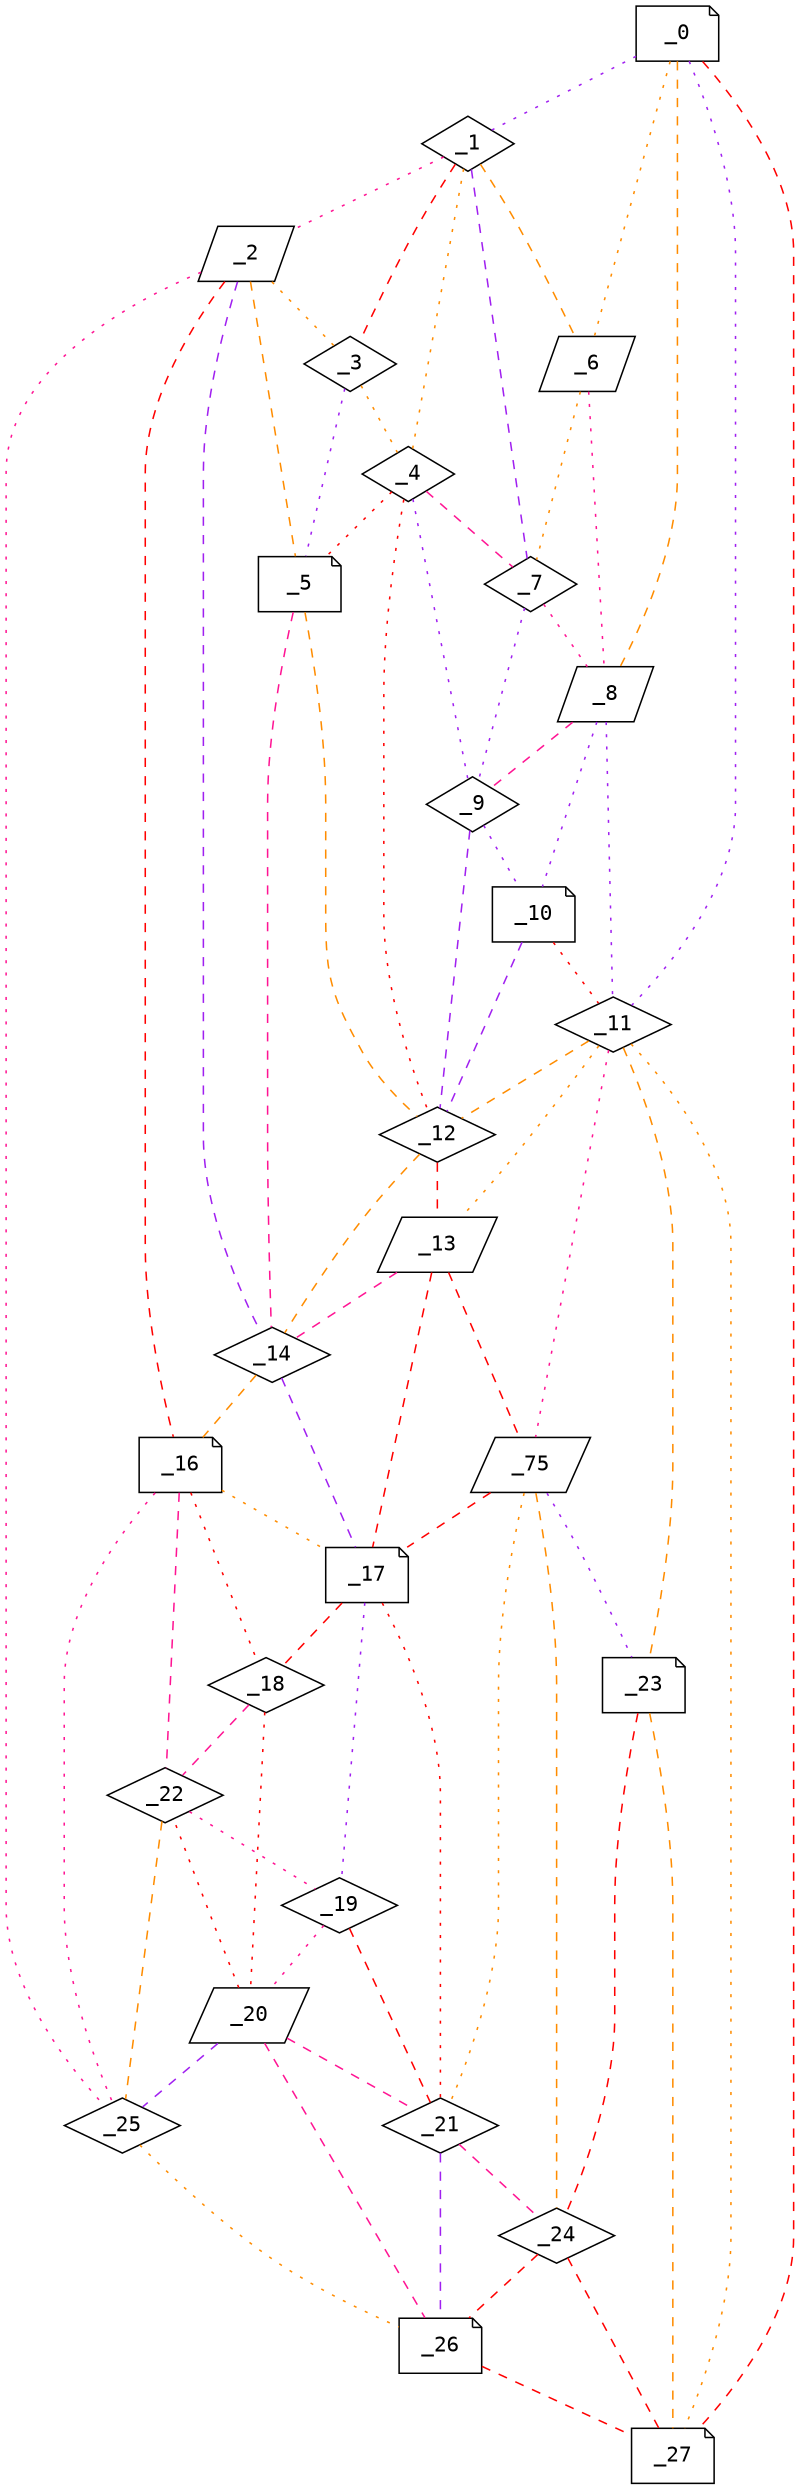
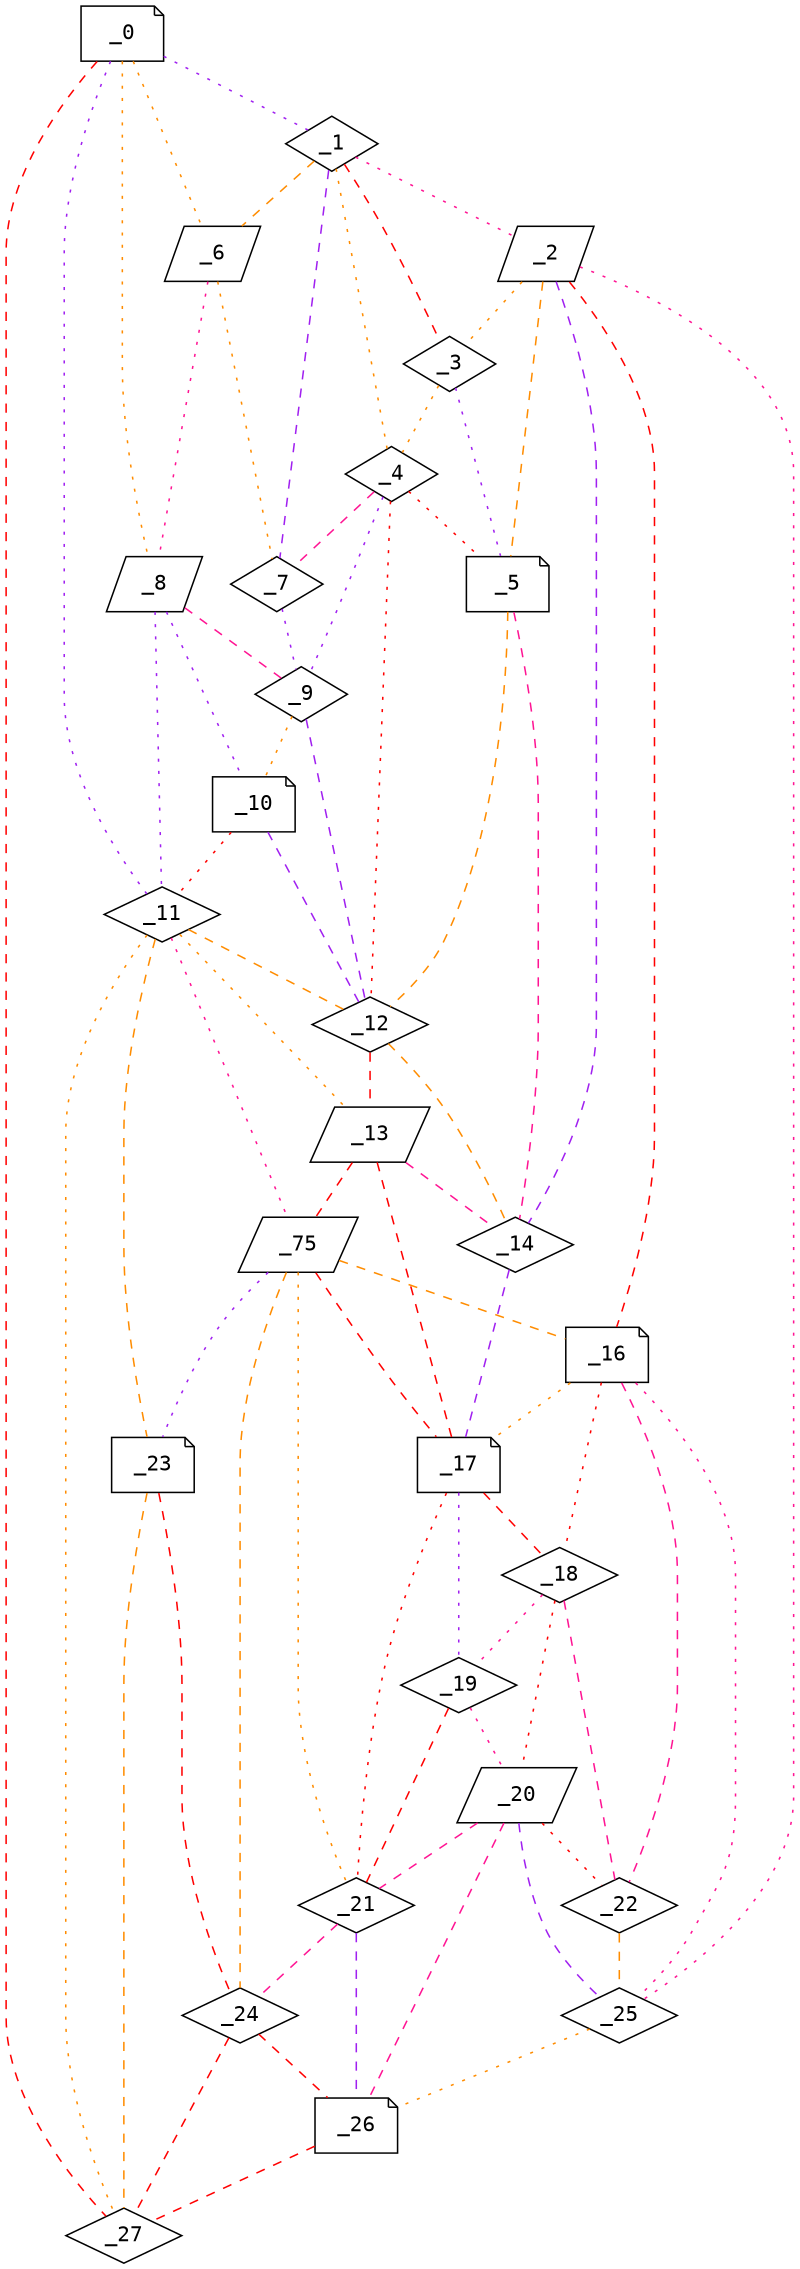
edge "_0" -- "_8": style dashed -> dotted
edge "_7" -- "_8": removed
edge "_9" -- "_10": color purple -> darkorange
edge "_14" -- "_16": now "_75" -- "_16"
edge "_22" -- "_19": now "_18" -- "_19"
node "_27": shape note -> diamond
